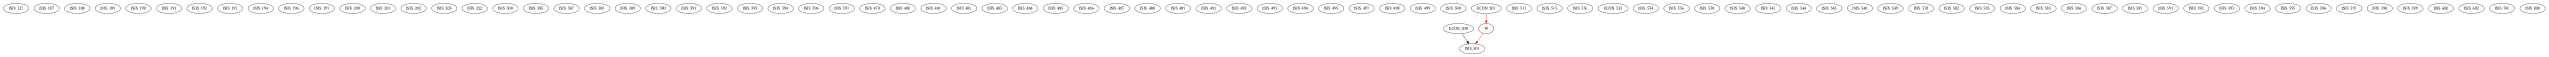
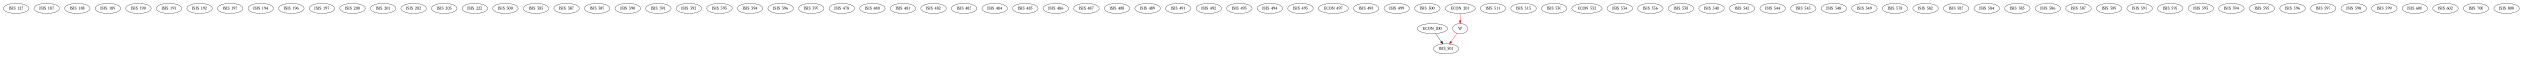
node "JSIS_388": removed
node "JSIS_497": label "JSIS_497" -> "ECON_497"
